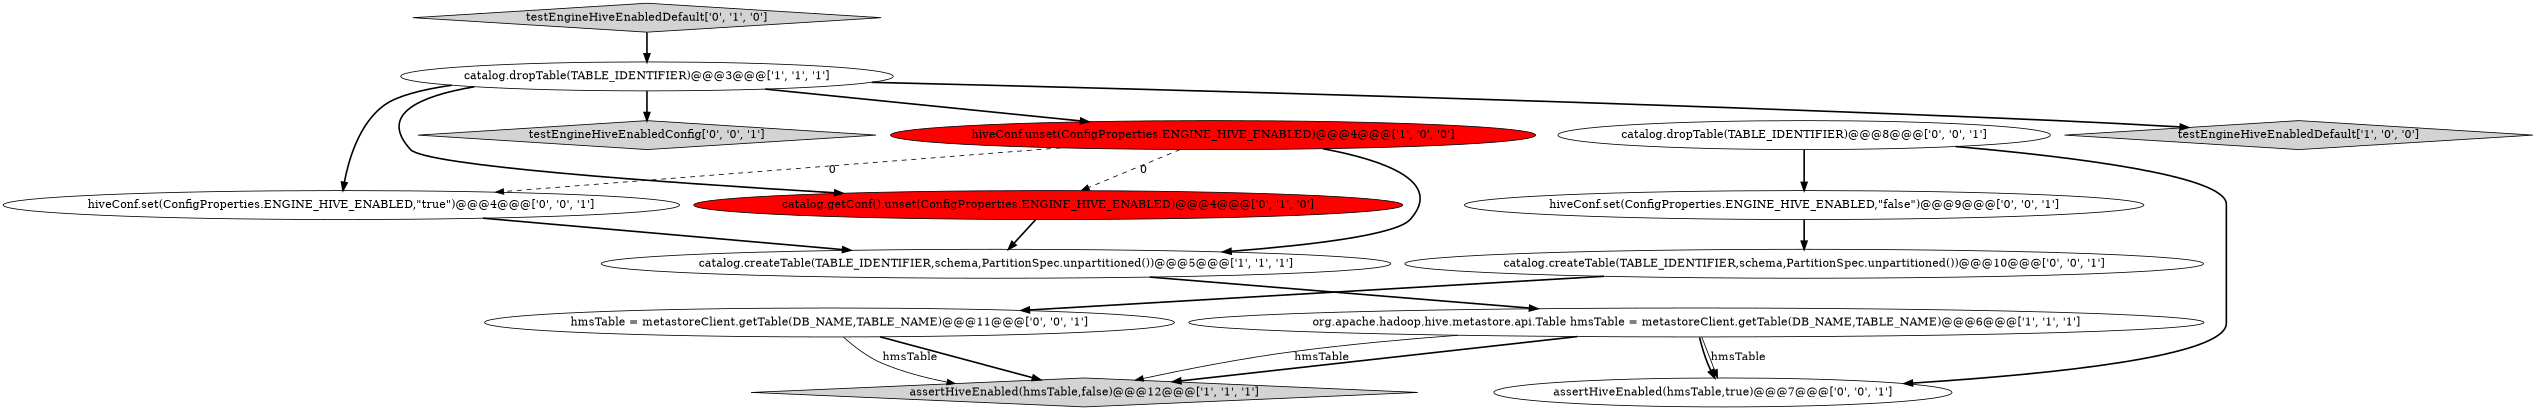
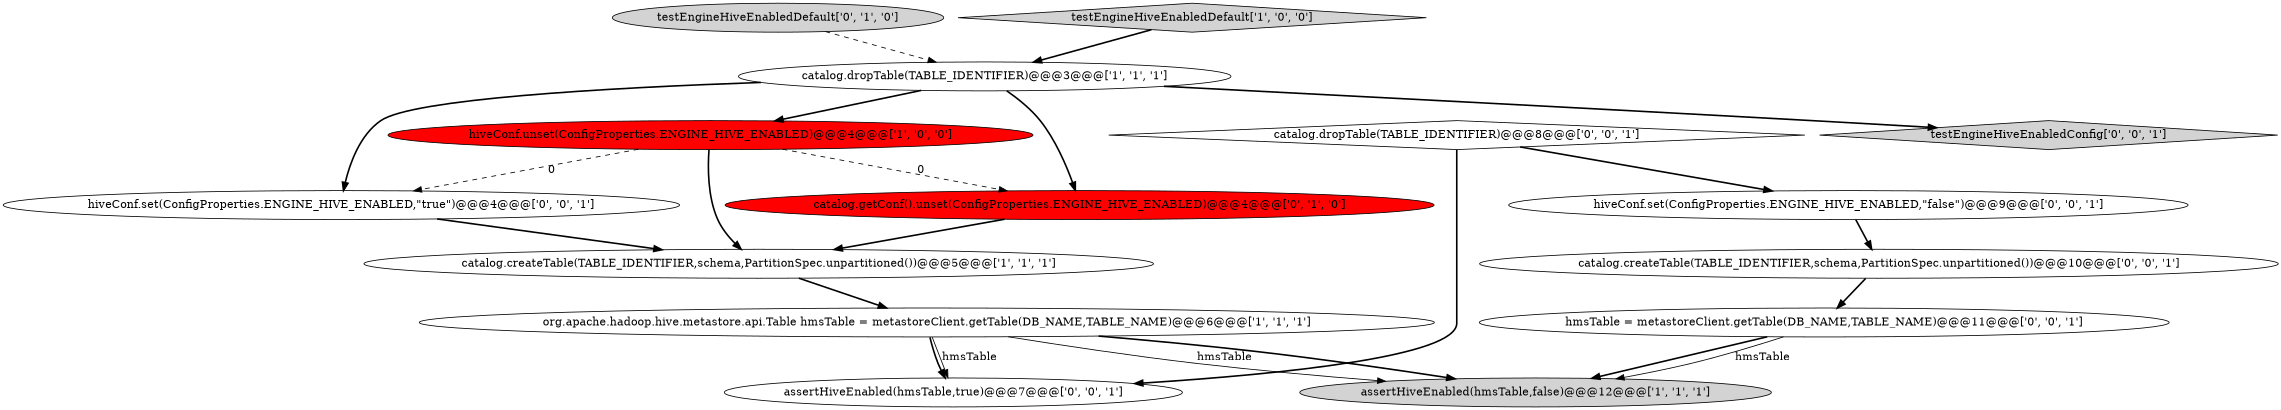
node "testEngineHiveEnabledDefault['0', '1', '0']": shape diamond -> ellipse
edge "testEngineHiveEnabledDefault['0', '1', '0']" -> "catalog.dropTable(TABLE_IDENTIFIER)@@@3@@@['1', '1', '1']": style bold -> dashed
edge "catalog.dropTable(TABLE_IDENTIFIER)@@@3@@@['1', '1', '1']" -> "testEngineHiveEnabledDefault['1', '0', '0']": reversed
node "catalog.dropTable(TABLE_IDENTIFIER)@@@8@@@['0', '0', '1']": shape ellipse -> diamond
node "assertHiveEnabled(hmsTable,false)@@@12@@@['1', '1', '1']": shape diamond -> ellipse
